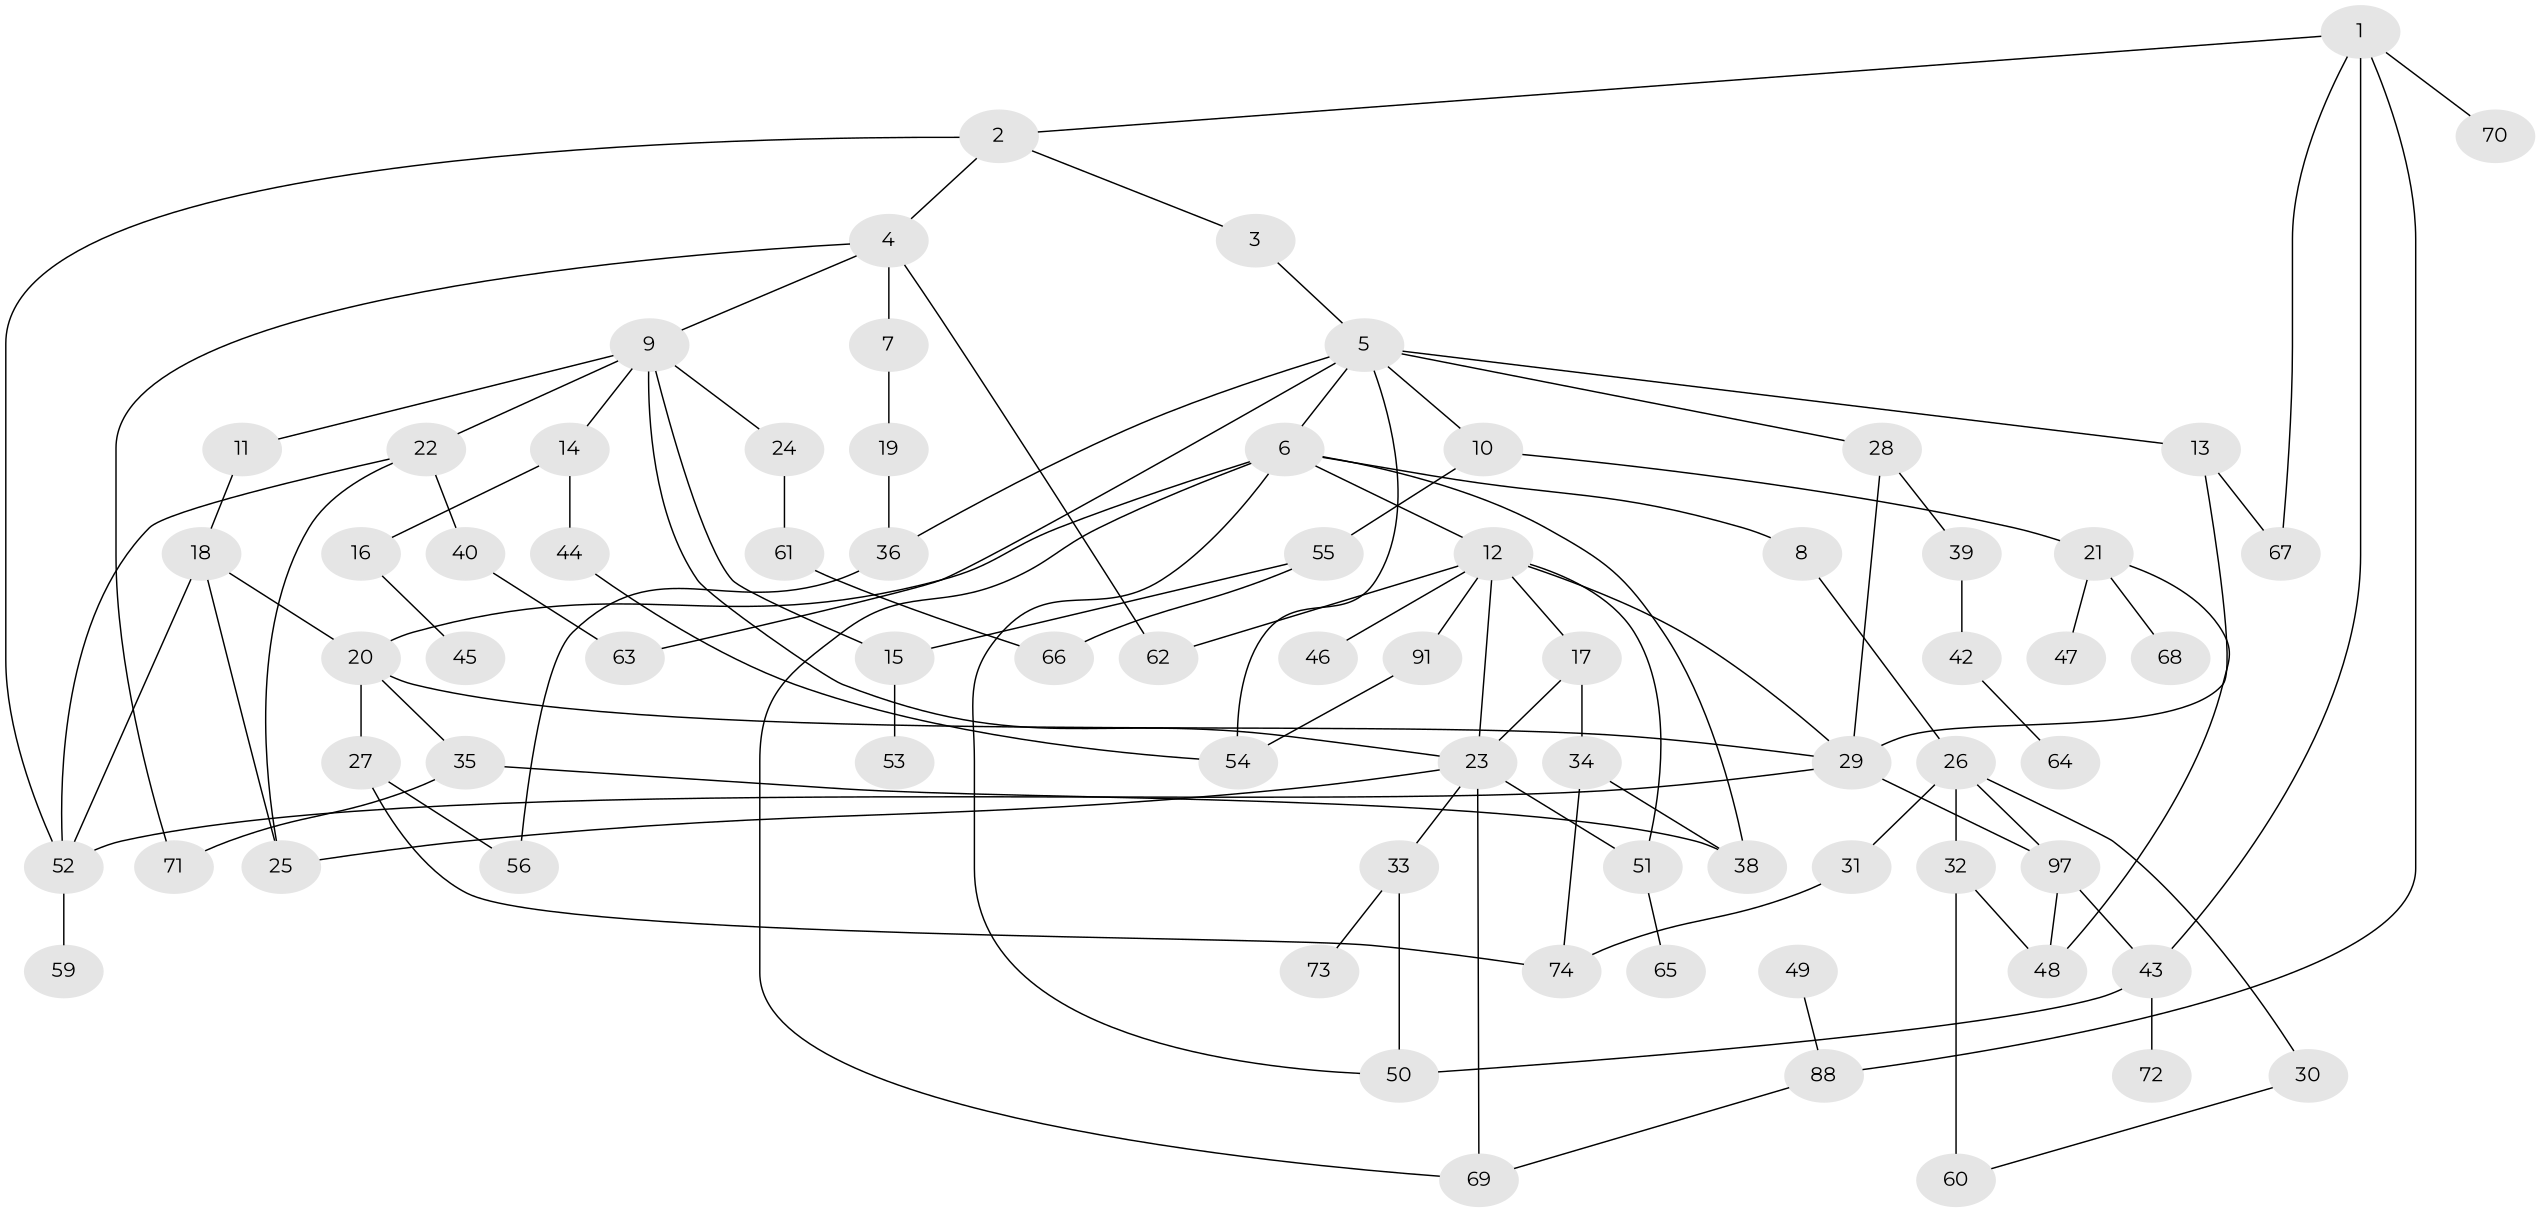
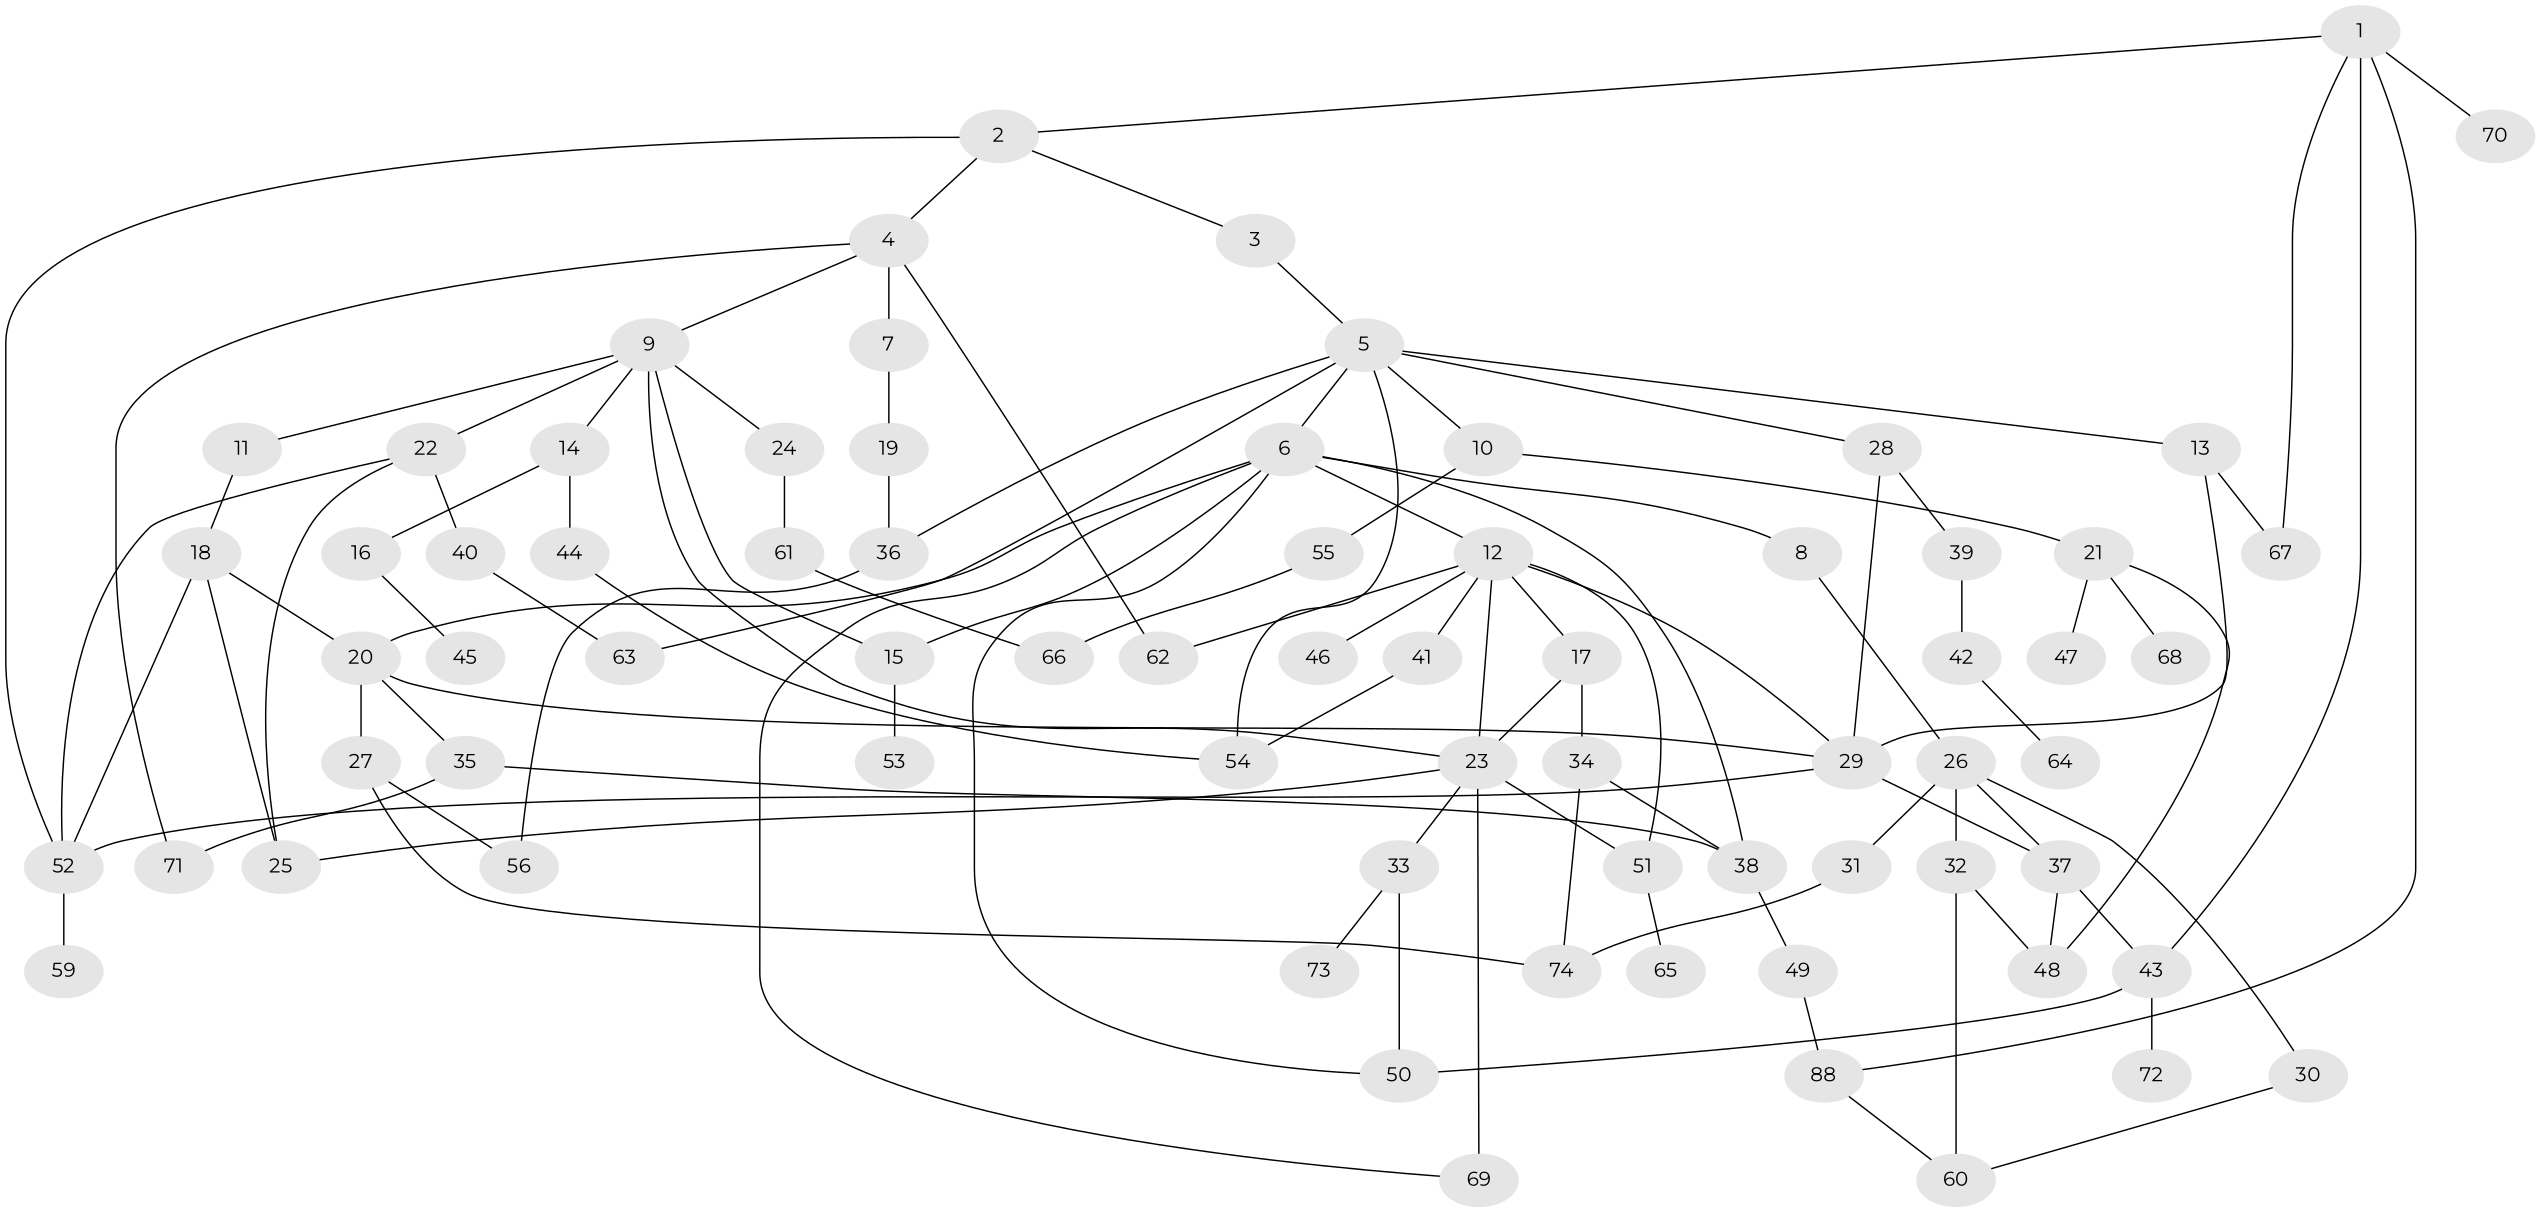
edge "55" -- "15": now "6" -- "15"
node "91": label "91" -> "41"
node "97": label "97" -> "37"
edge "38" -- "49": added
edge "88" -- "69": now "88" -- "60"
